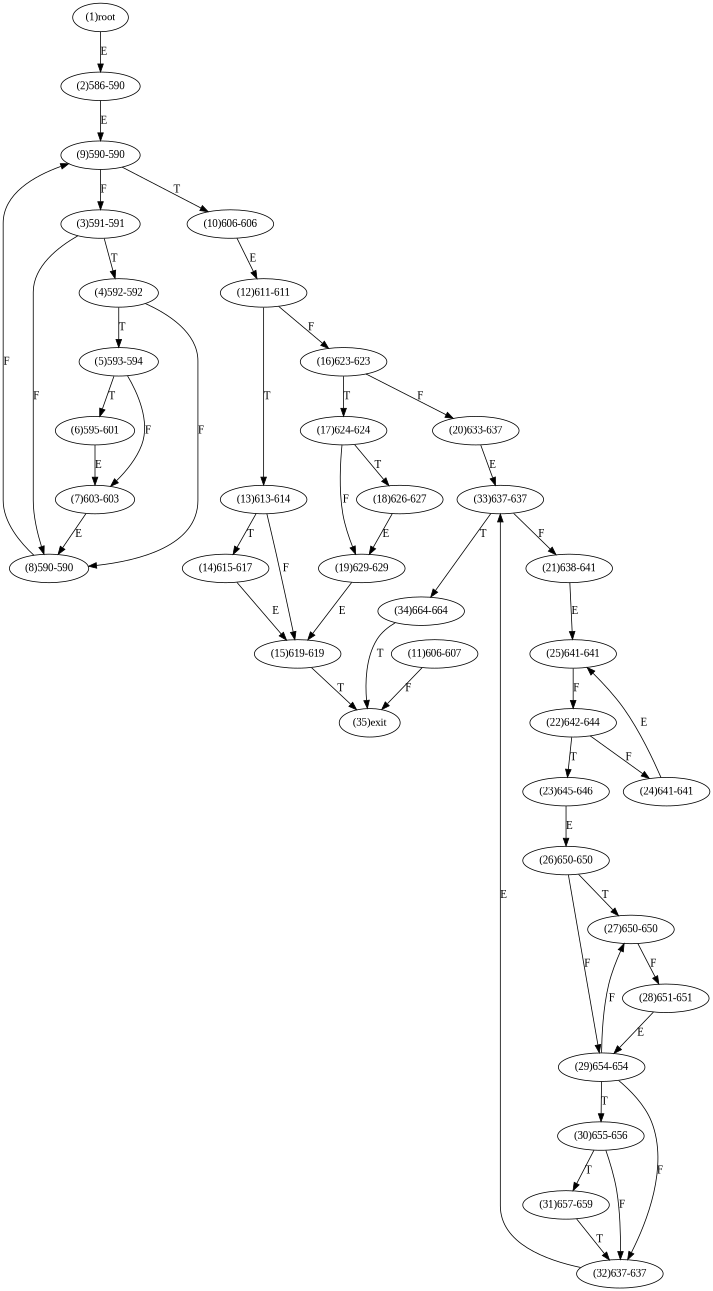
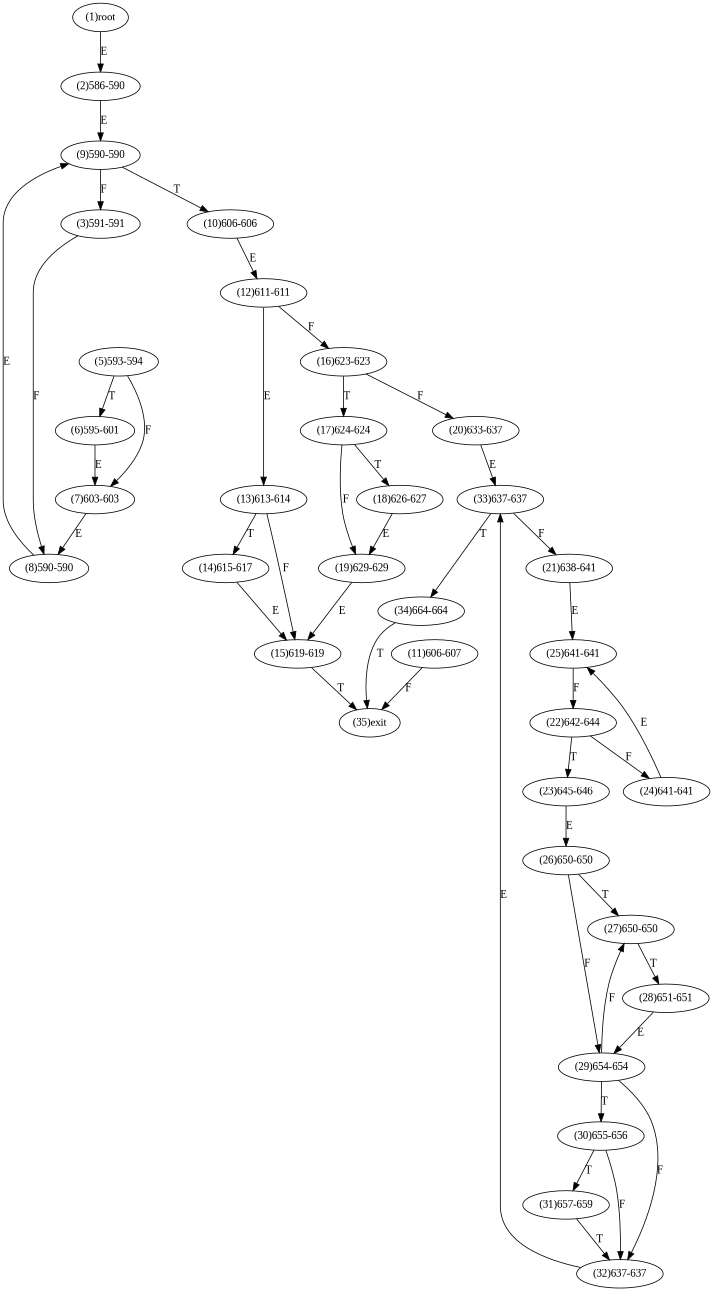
node "(4)592-592": removed
edge "(8)590-590" -> "(9)590-590": label "F" -> "E"
edge "(12)611-611" -> "(13)613-614": label "T" -> "E"
edge "(27)650-650" -> "(28)651-651": label "F" -> "T"
